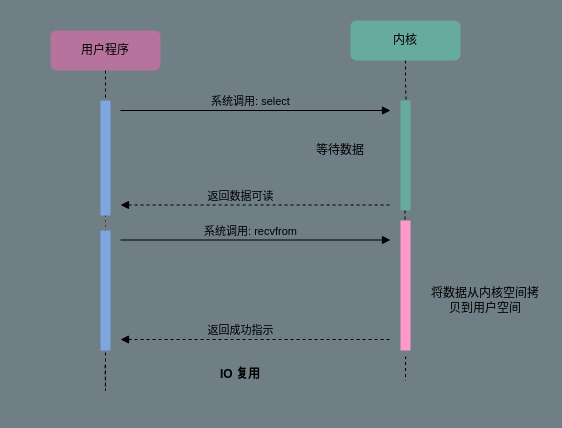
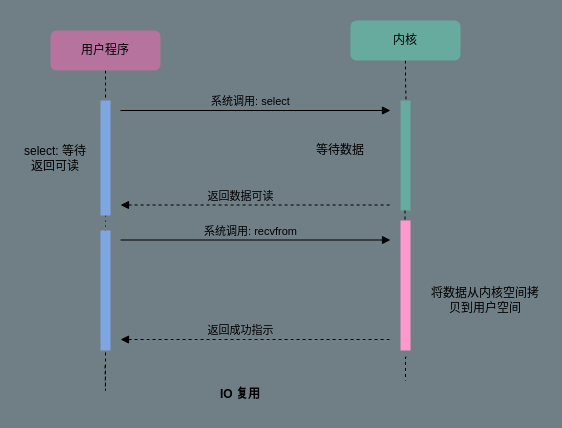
node "select: 等待返回可读": added
node "IO 复用": moved (241, 374) -> (241, 394)
